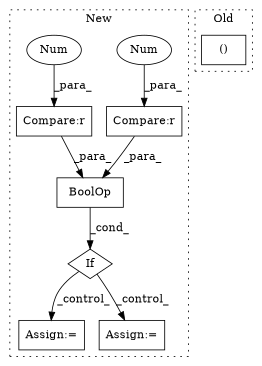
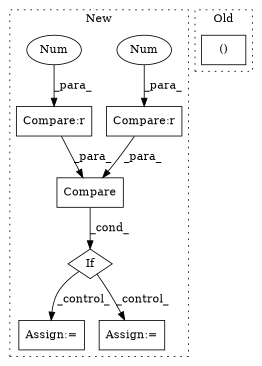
node "BoolOp": label "BoolOp" -> "Compare"
